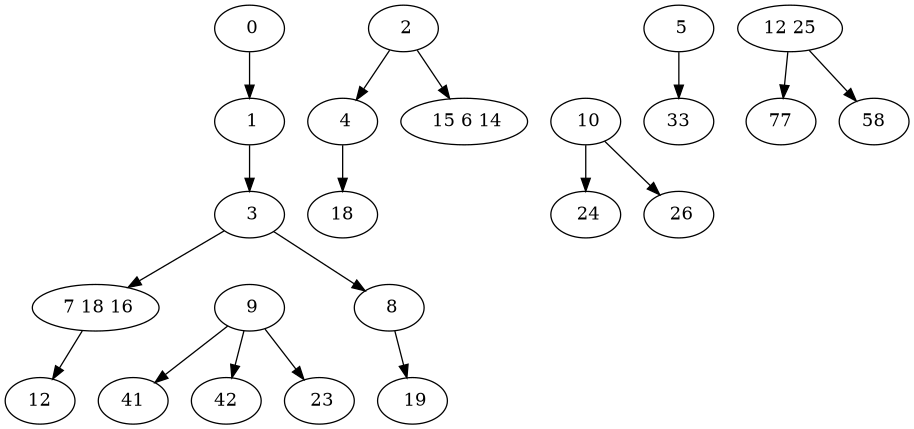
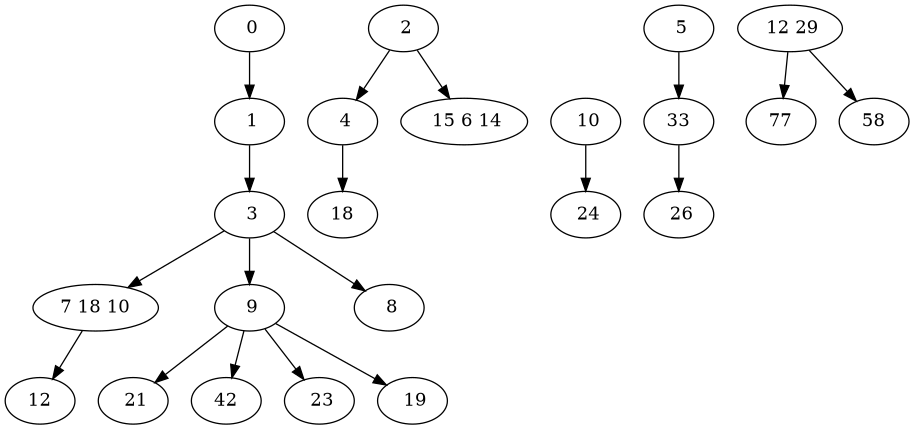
node "12 25": label "12 25" -> "12 29"
edge "10" -> "26": now "33" -> "26"
edge "3" -> "9": added
node "7 18 16": label "7 18 16" -> "7 18 10"
edge "8" -> "19": now "9" -> "19"
node "41": label "41" -> "21"
